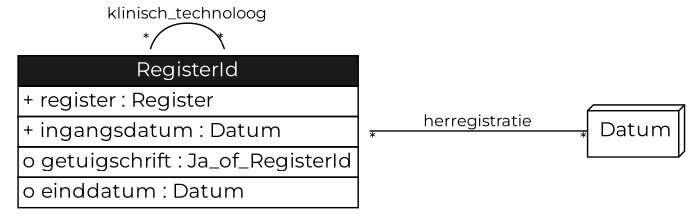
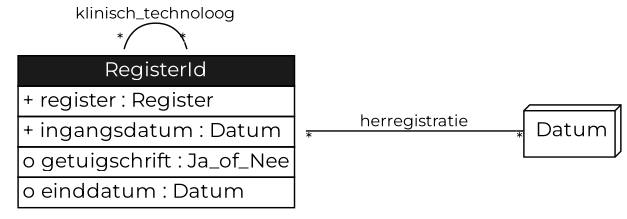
node "RegisterId": text "o getuigschrift : Ja_of_RegisterId" -> "o getuigschrift : Ja_of_Nee"
